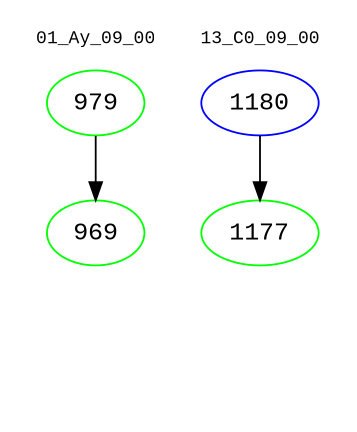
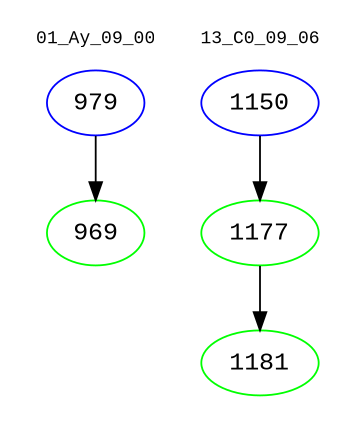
cluster "13_C0_09_00": label "13_C0_09_00" -> "13_C0_09_06"
node "979": color green -> blue
node "1180": label "1180" -> "1150"
node "1181": added
